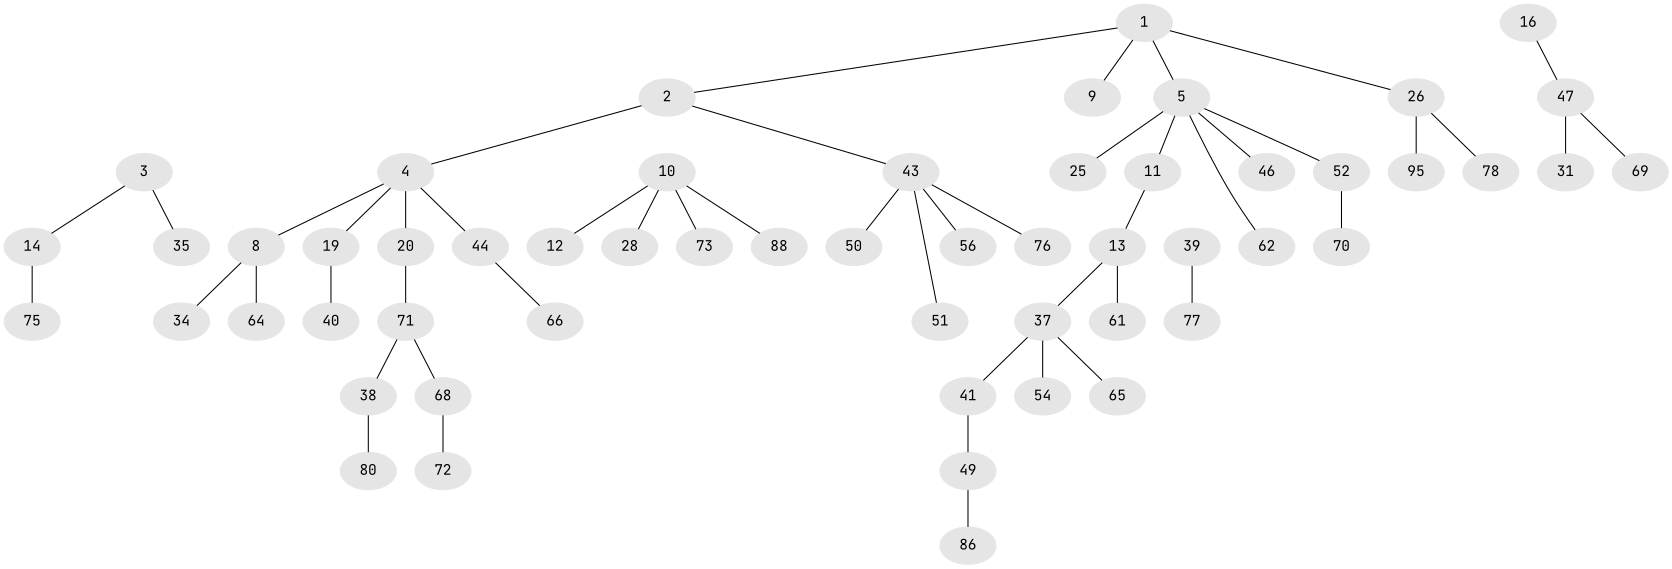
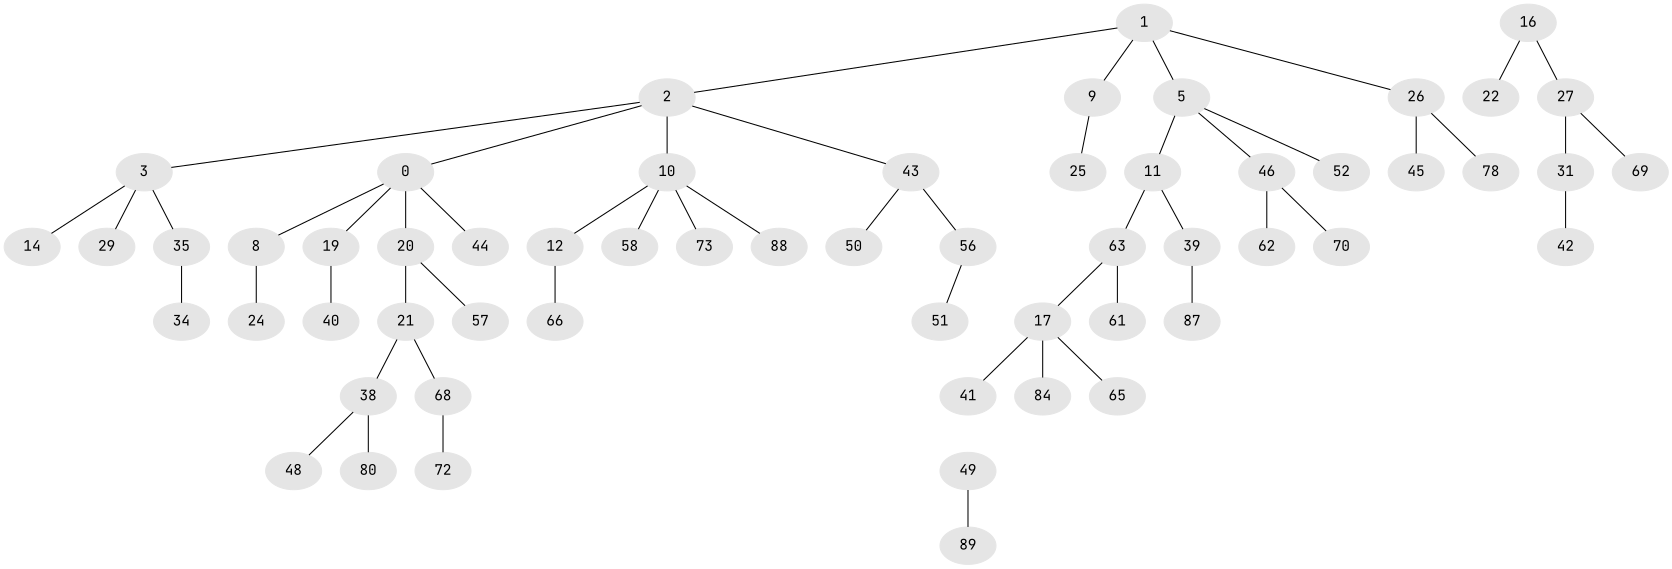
node "22": added
node "47": label "47" -> "27"
edge "2" -- "3": added
edge "2" -- "10": added
edge "5" -- "25": now "9" -- "25"
node "4": label "4" -> "0"
node "95": label "95" -> "45"
edge "5" -- "62": now "46" -- "62"
edge "11" -- "39": added
edge "52" -- "70": now "46" -- "70"
node "29": added
node "28": label "28" -> "58"
edge "43" -- "51": now "56" -- "51"
node "76": removed
node "13": label "13" -> "63"
node "42": added
edge "8" -- "34": now "35" -- "34"
edge "44" -- "66": now "12" -- "66"
node "75": removed
node "64": label "64" -> "24"
node "71": label "71" -> "21"
node "57": added
node "37": label "37" -> "17"
node "77": label "77" -> "87"
node "54": label "54" -> "84"
edge "41" -- "49": removed
node "48": added
node "86": label "86" -> "89"
